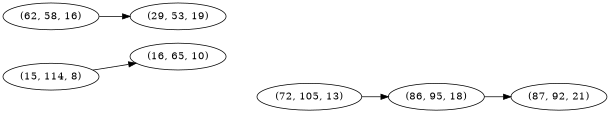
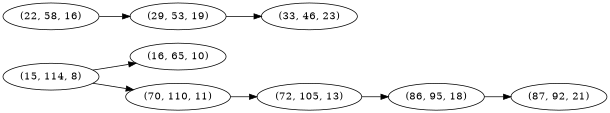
node "(62, 58, 16)": label "(62, 58, 16)" -> "(22, 58, 16)"
node "(33, 46, 23)": added
node "(70, 110, 11)": added
